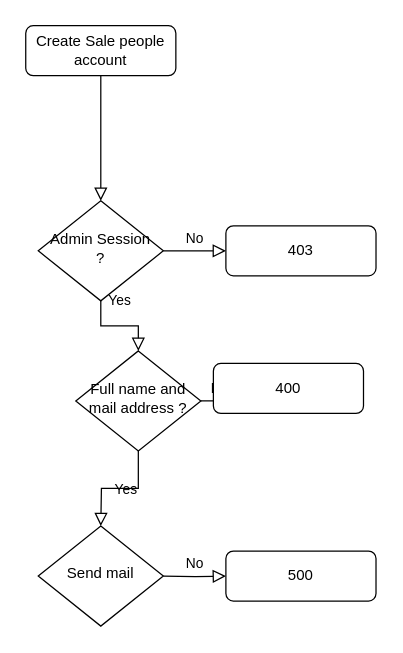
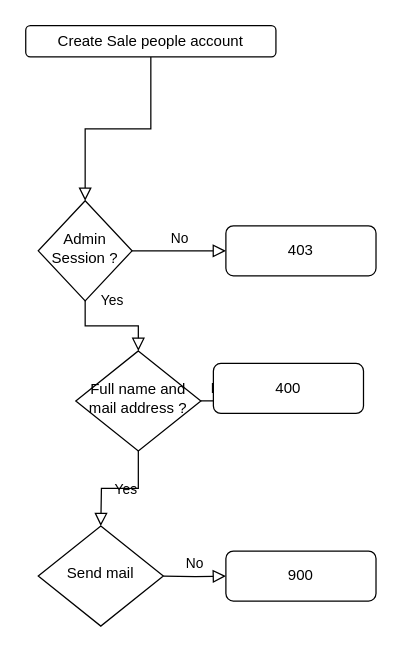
node "Create Sale people account": size 150x50 -> 250x31
node "Admin Session ?": size 125x100 -> 94x100
node "500": label "500" -> "900"
